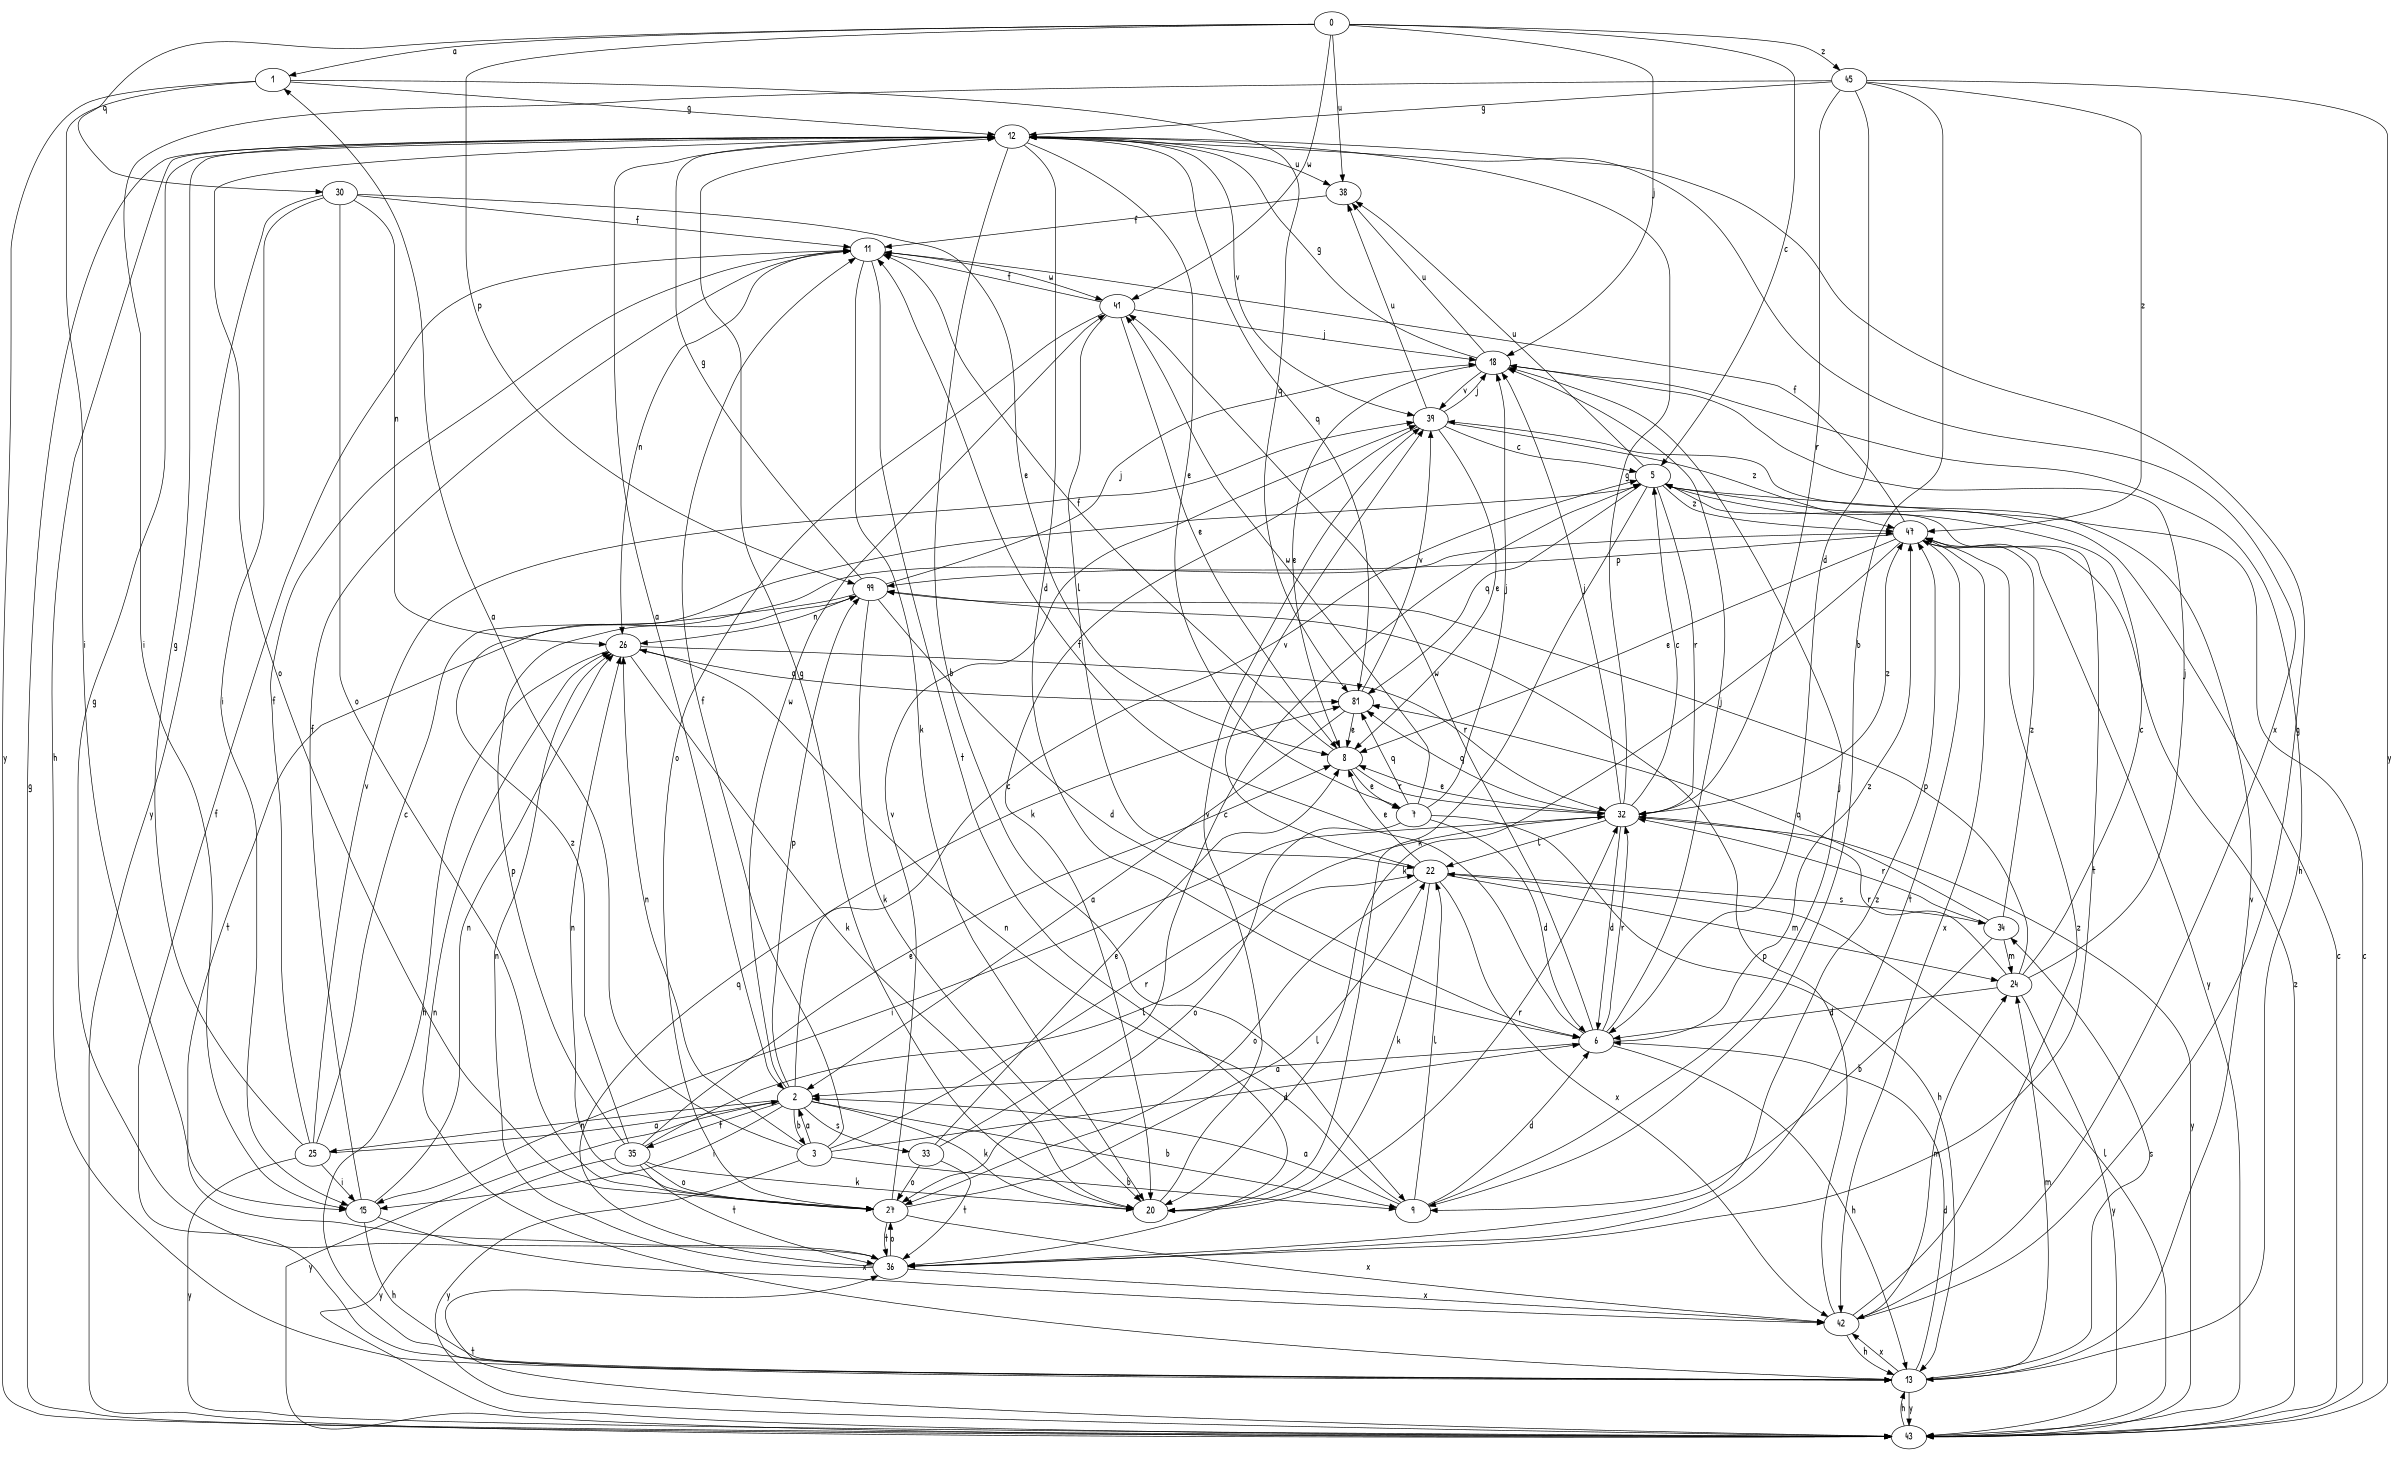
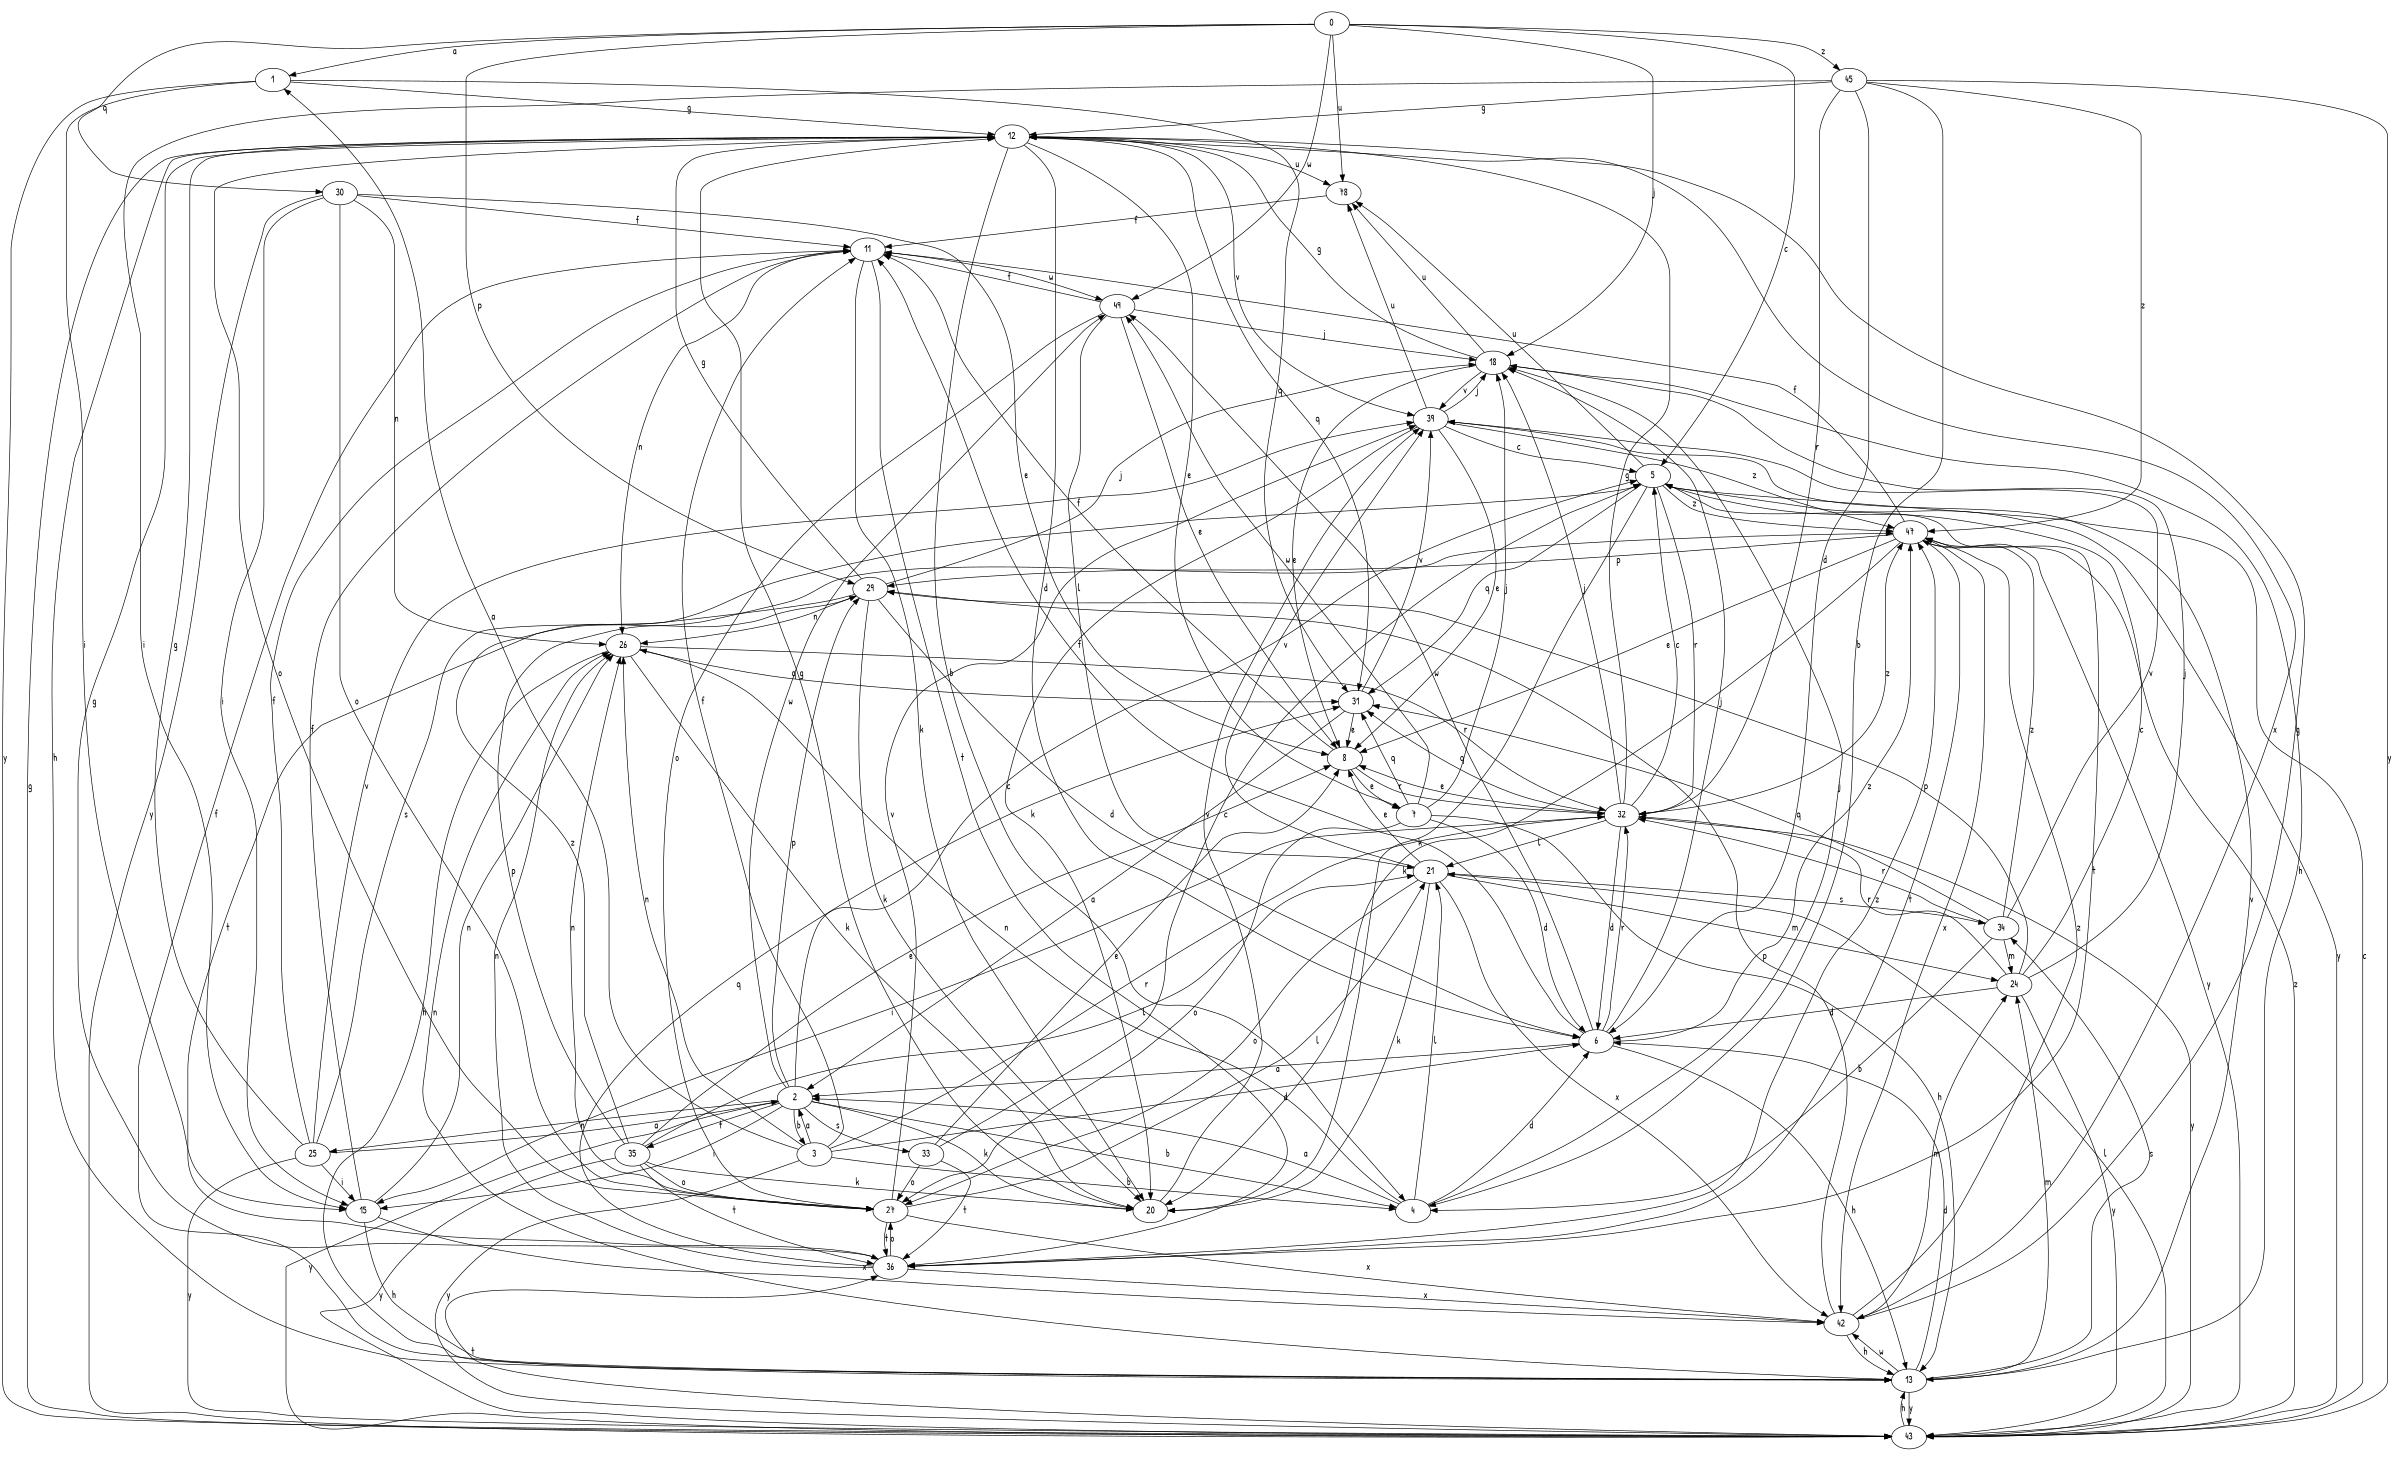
node "38": label "38" -> "78"
node "41": label "41" -> "49"
edge "12" -> "2": removed, label "a"
edge "34" -> "39": added, label "v"
node "99": label "99" -> "29"
node "81": label "81" -> "31"
edge "25" -> "5": label "c" -> "s"
node "22": label "22" -> "21"
edge "5" -> "43": label "c" -> "y"
edge "20" -> "32": removed, label "r"
node "9": label "9" -> "4"
edge "13" -> "42": label "x" -> "w"
